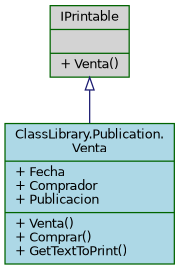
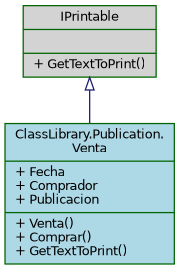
node "IPrintable": text "+ Venta()" -> "+ GetTextToPrint()"
